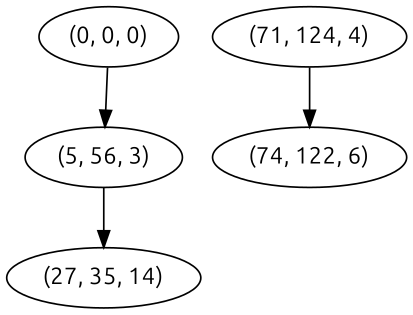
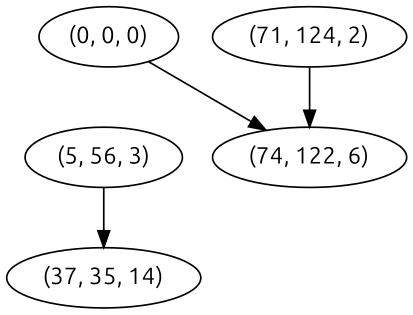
node "(71, 124, 4)": label "(71, 124, 4)" -> "(71, 124, 2)"
edge "(0, 0, 0)" -> "(5, 56, 3)": now "(0, 0, 0)" -> "(74, 122, 6)"
node "(27, 35, 14)": label "(27, 35, 14)" -> "(37, 35, 14)"
